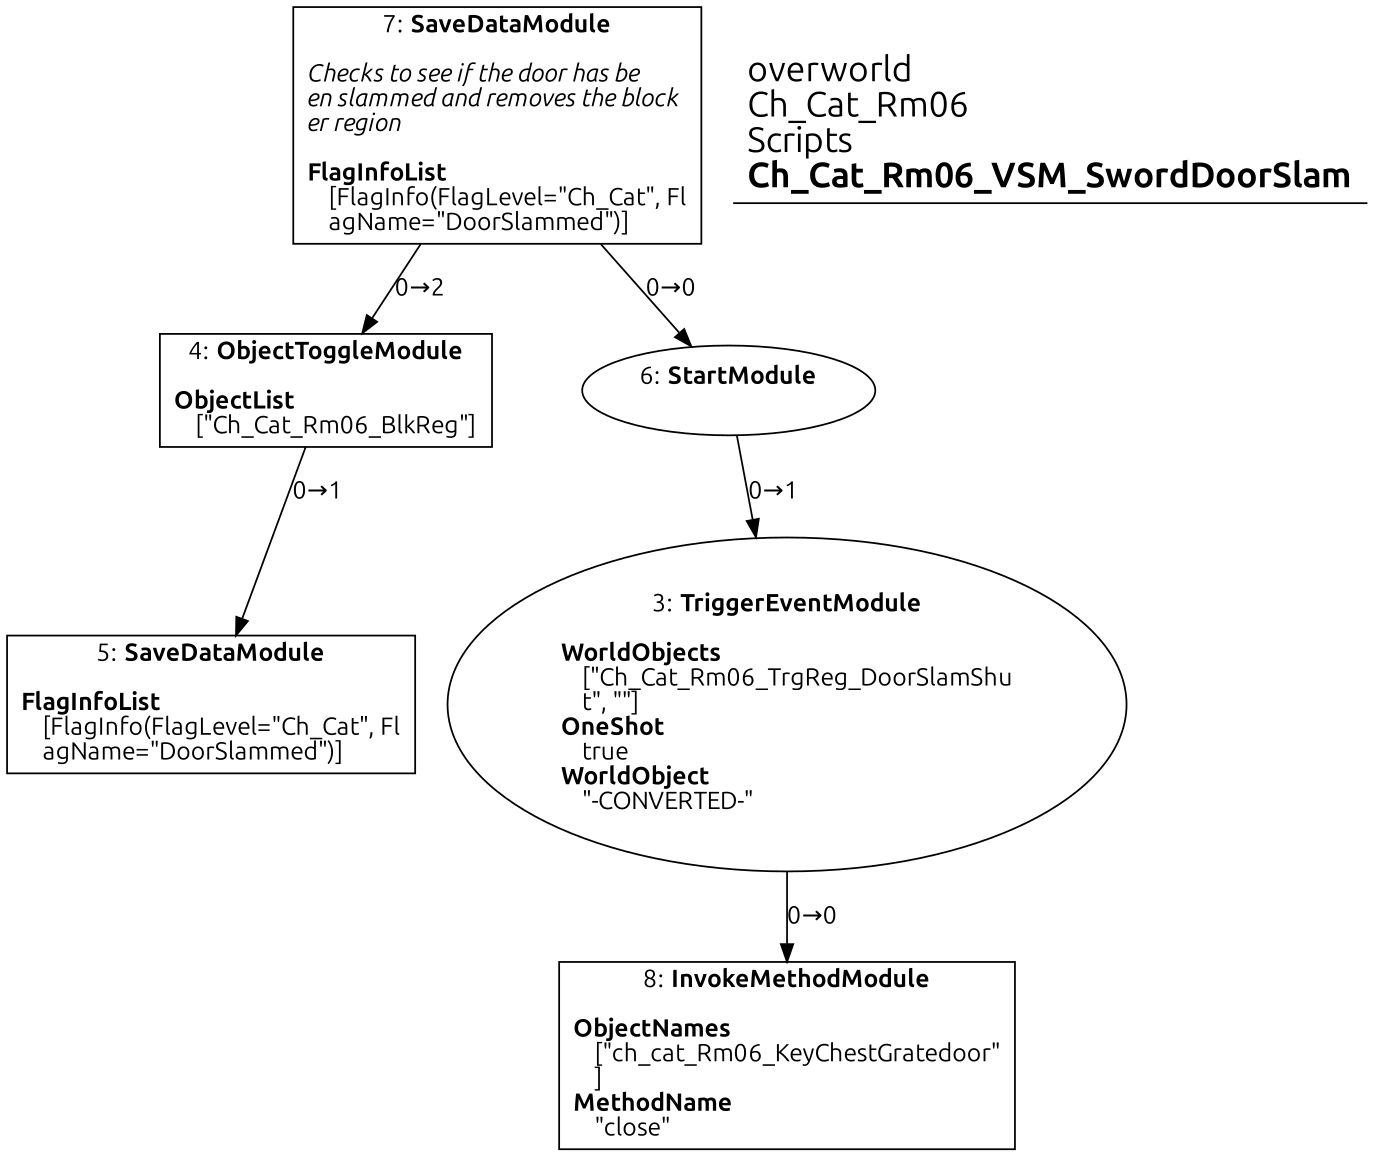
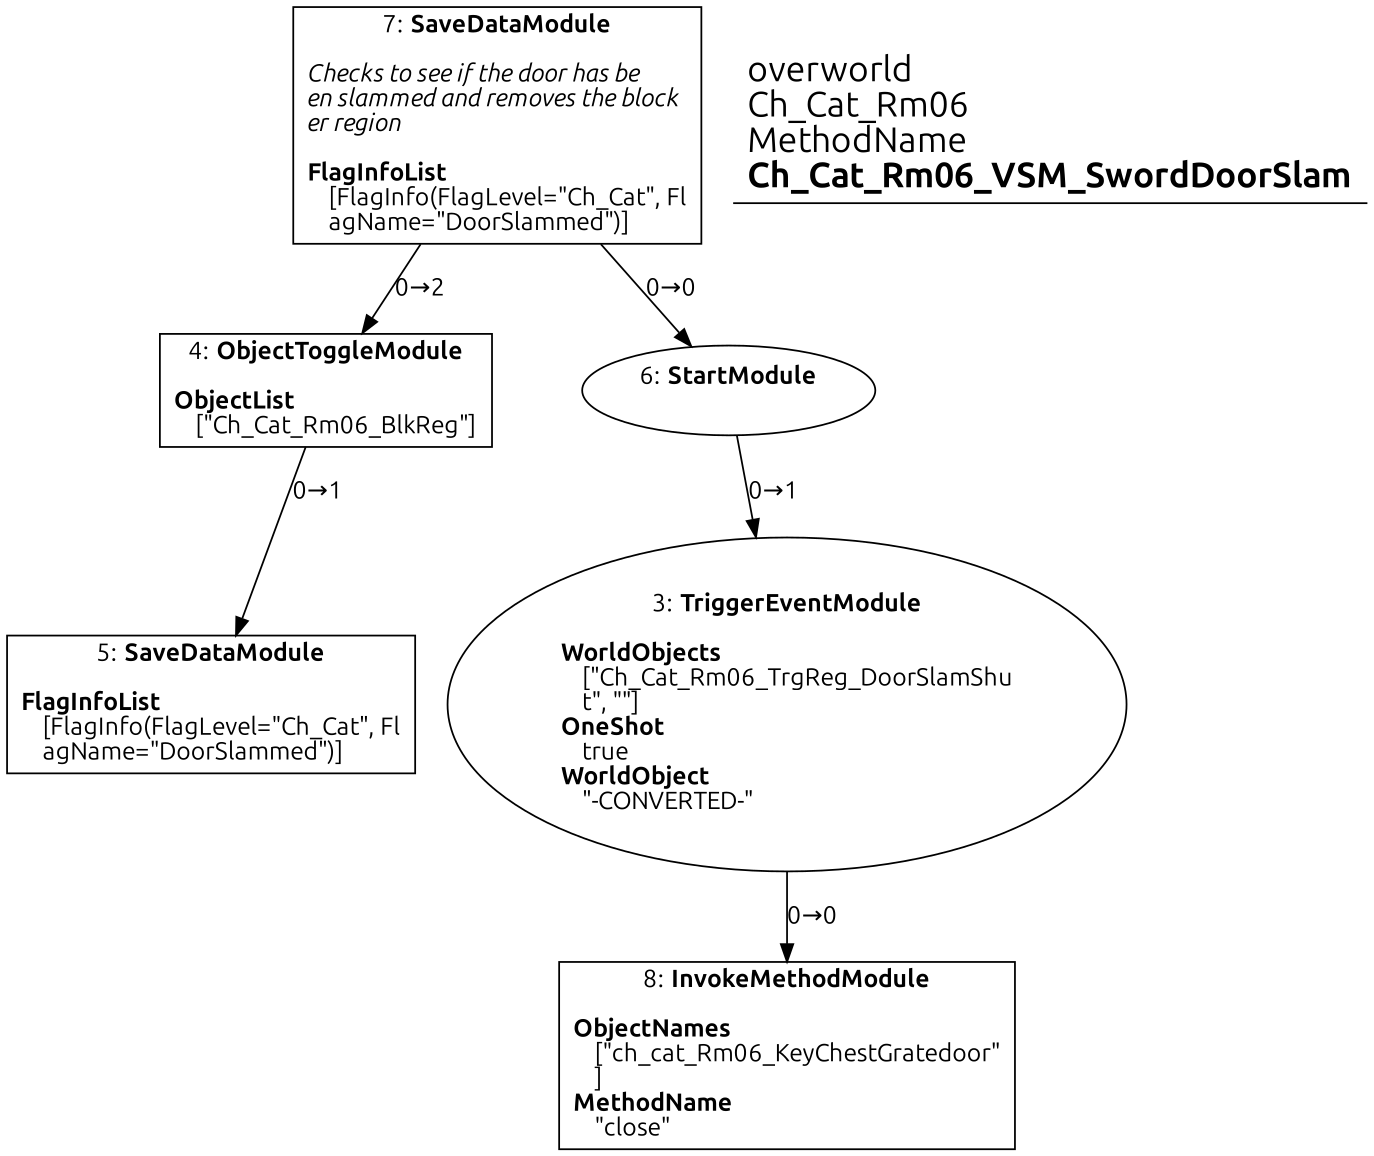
node "overworld": text "Scripts" -> "MethodName"
